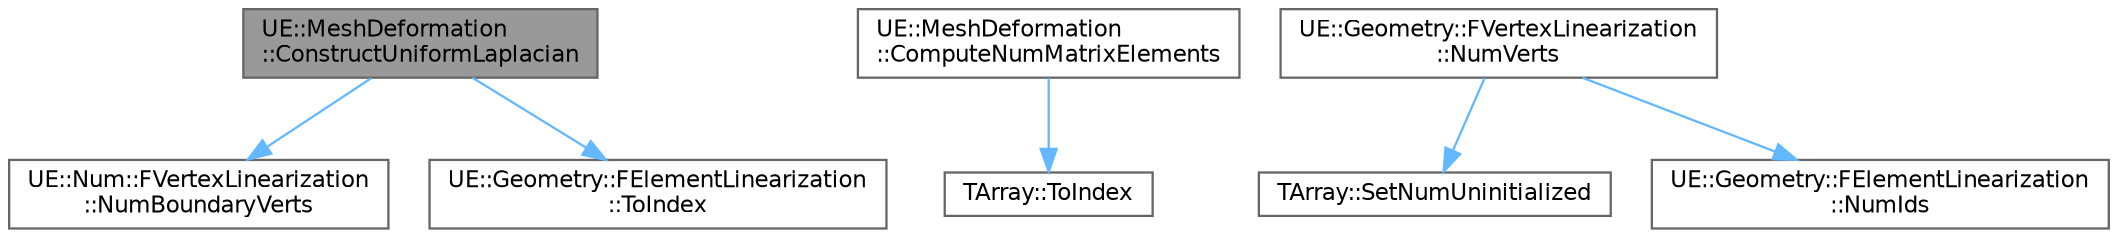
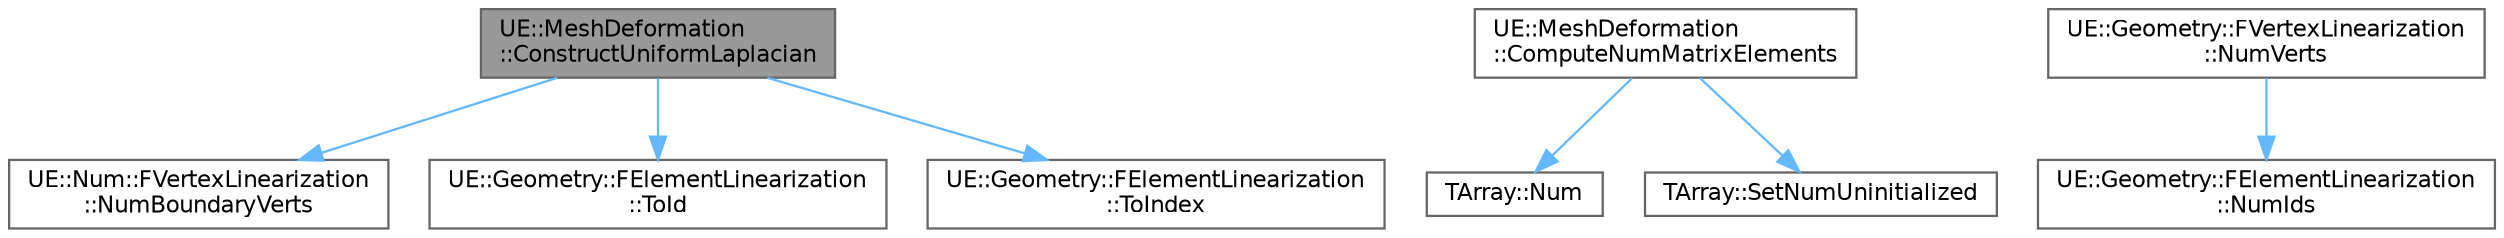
edge "UE::Geometry::FVertexLinearization ::NumVerts" -> "TArray::SetNumUninitialized": now "UE::MeshDeformation ::ComputeNumMatrixElements" -> "TArray::SetNumUninitialized"
node "UE::Geometry::FElementLinearization ::ToId": added
node "TArray::ToIndex": label "TArray::ToIndex" -> "TArray::Num"
